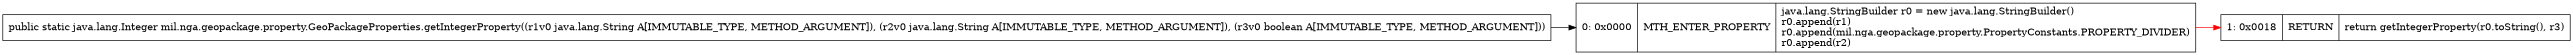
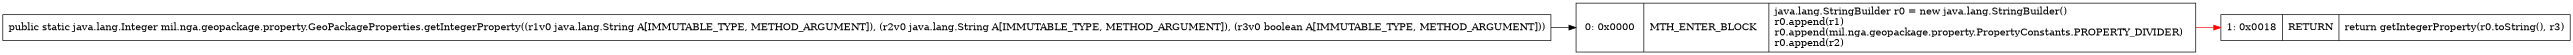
node "0: 0x0000": text "MTH_ENTER_PROPERTY" -> "MTH_ENTER_BLOCK"
